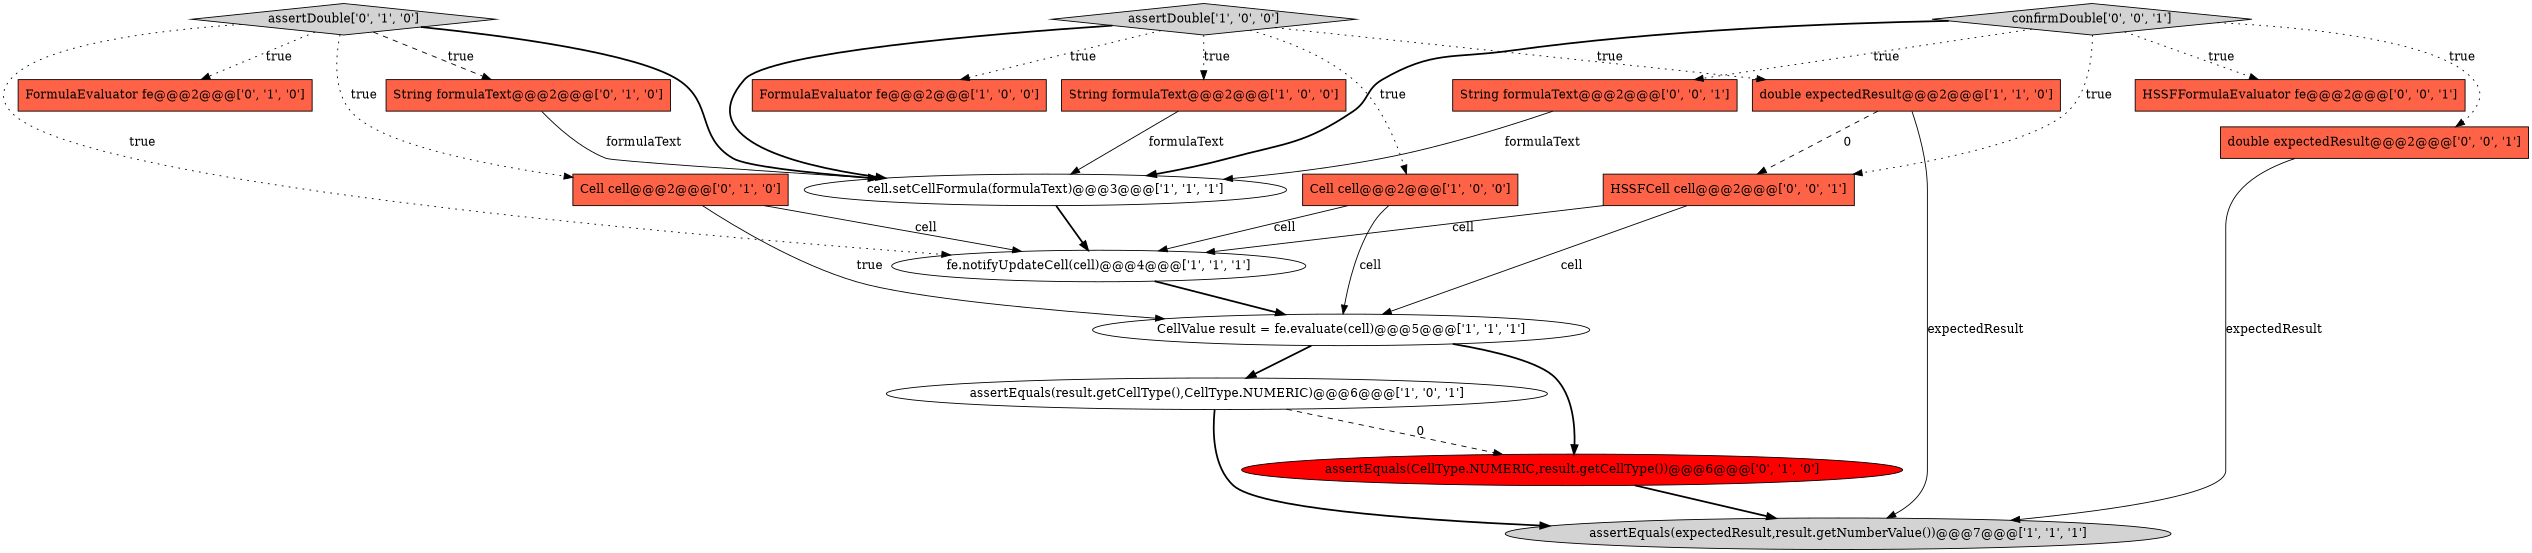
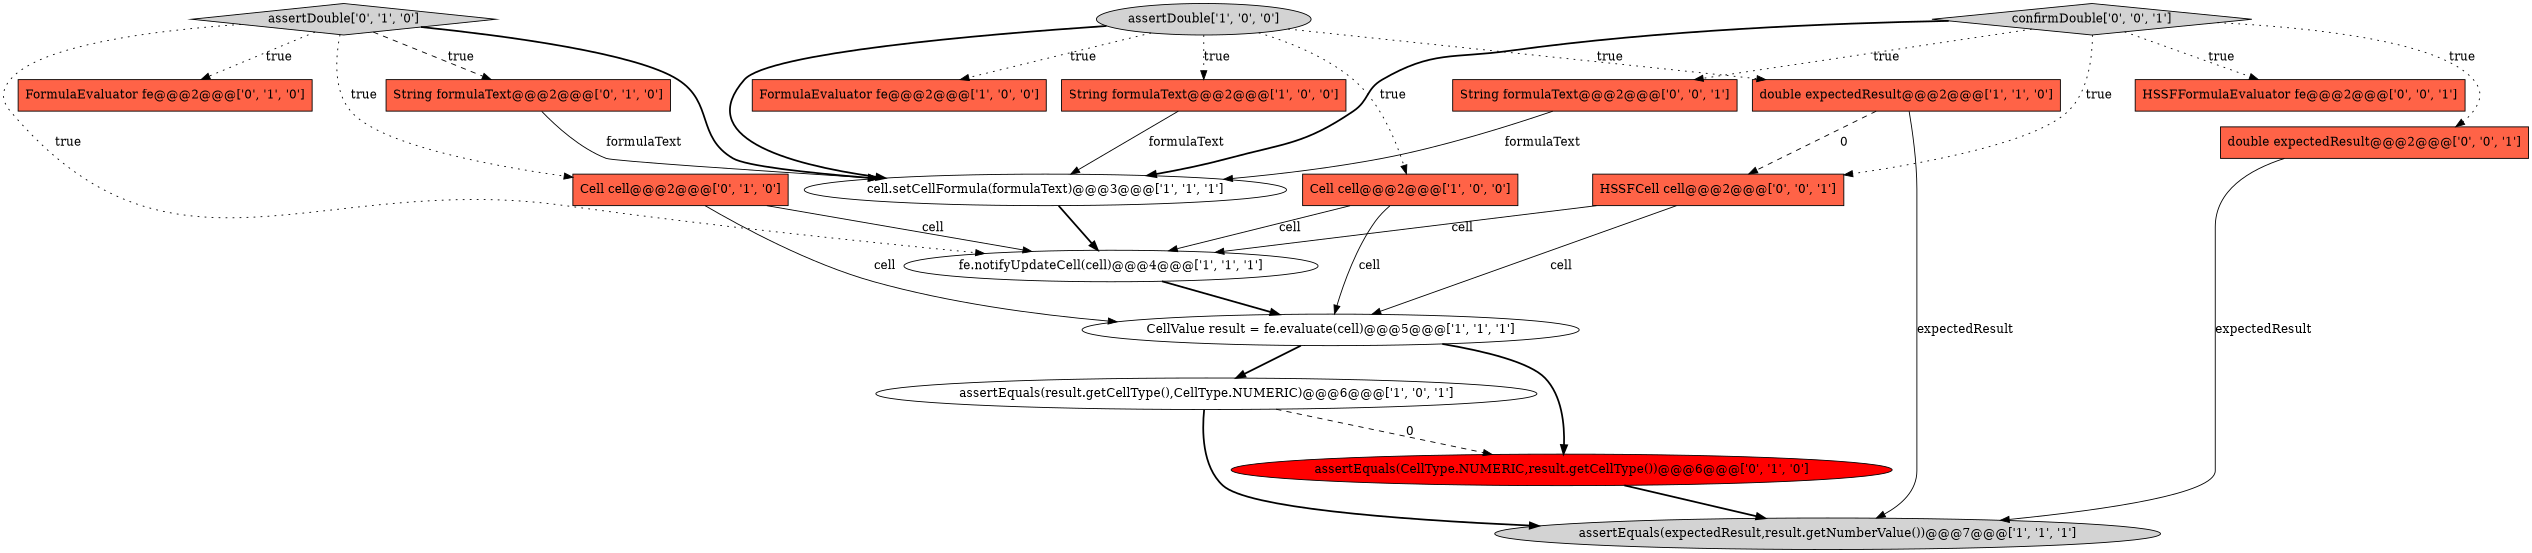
node "assertDouble['1', '0', '0']": shape diamond -> ellipse
edge "Cell cell@@@2@@@['0', '1', '0']" -> "CellValue result = fe.evaluate(cell)@@@5@@@['1', '1', '1']": label "true" -> "cell"
